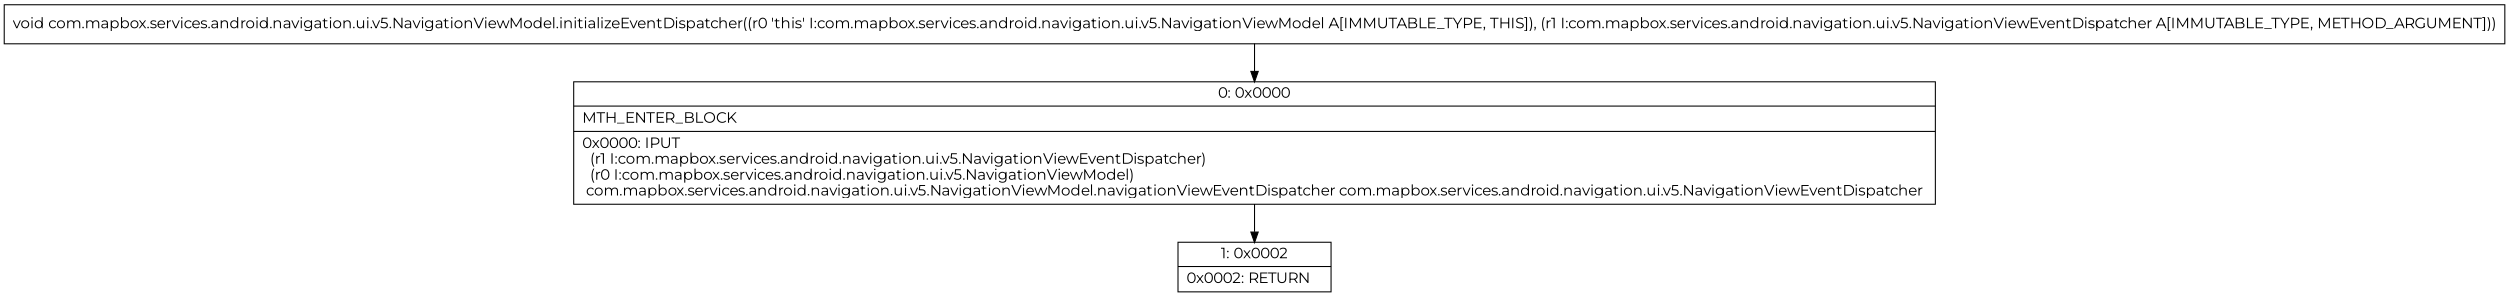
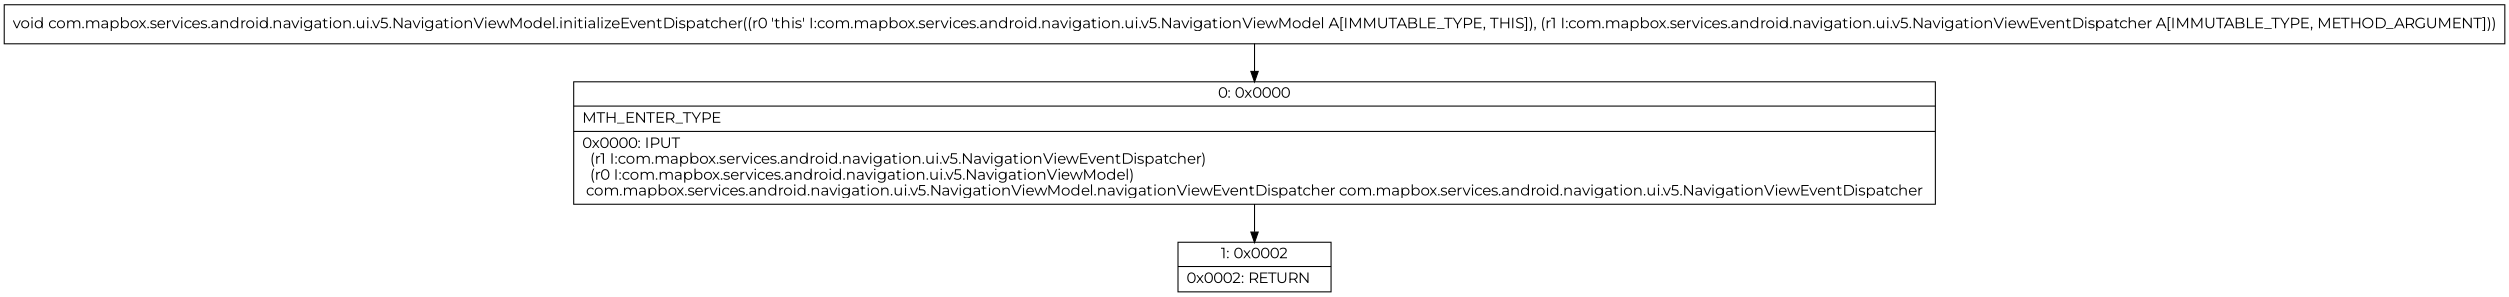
node "0: 0x0000": text "MTH_ENTER_BLOCK" -> "MTH_ENTER_TYPE"
